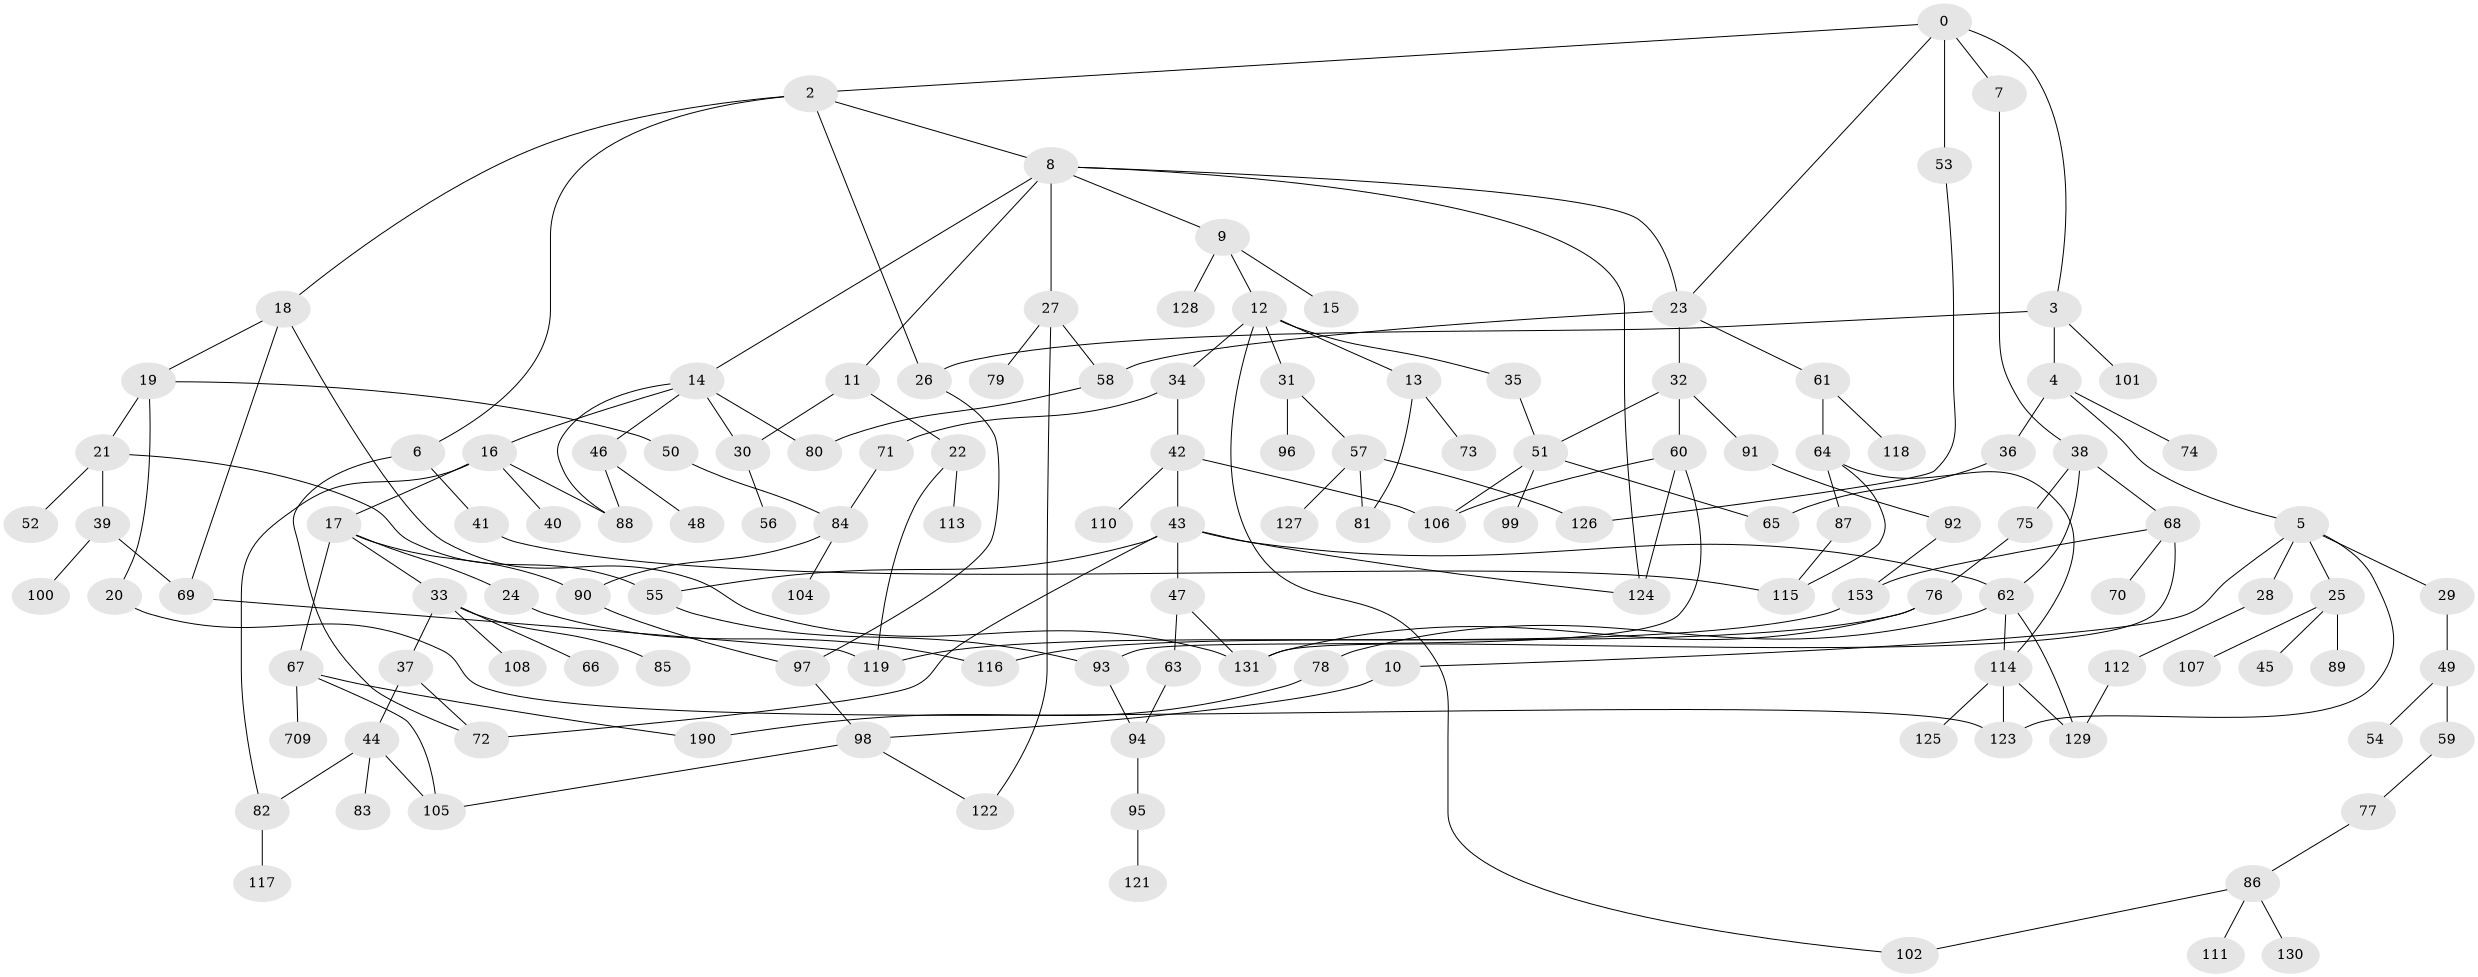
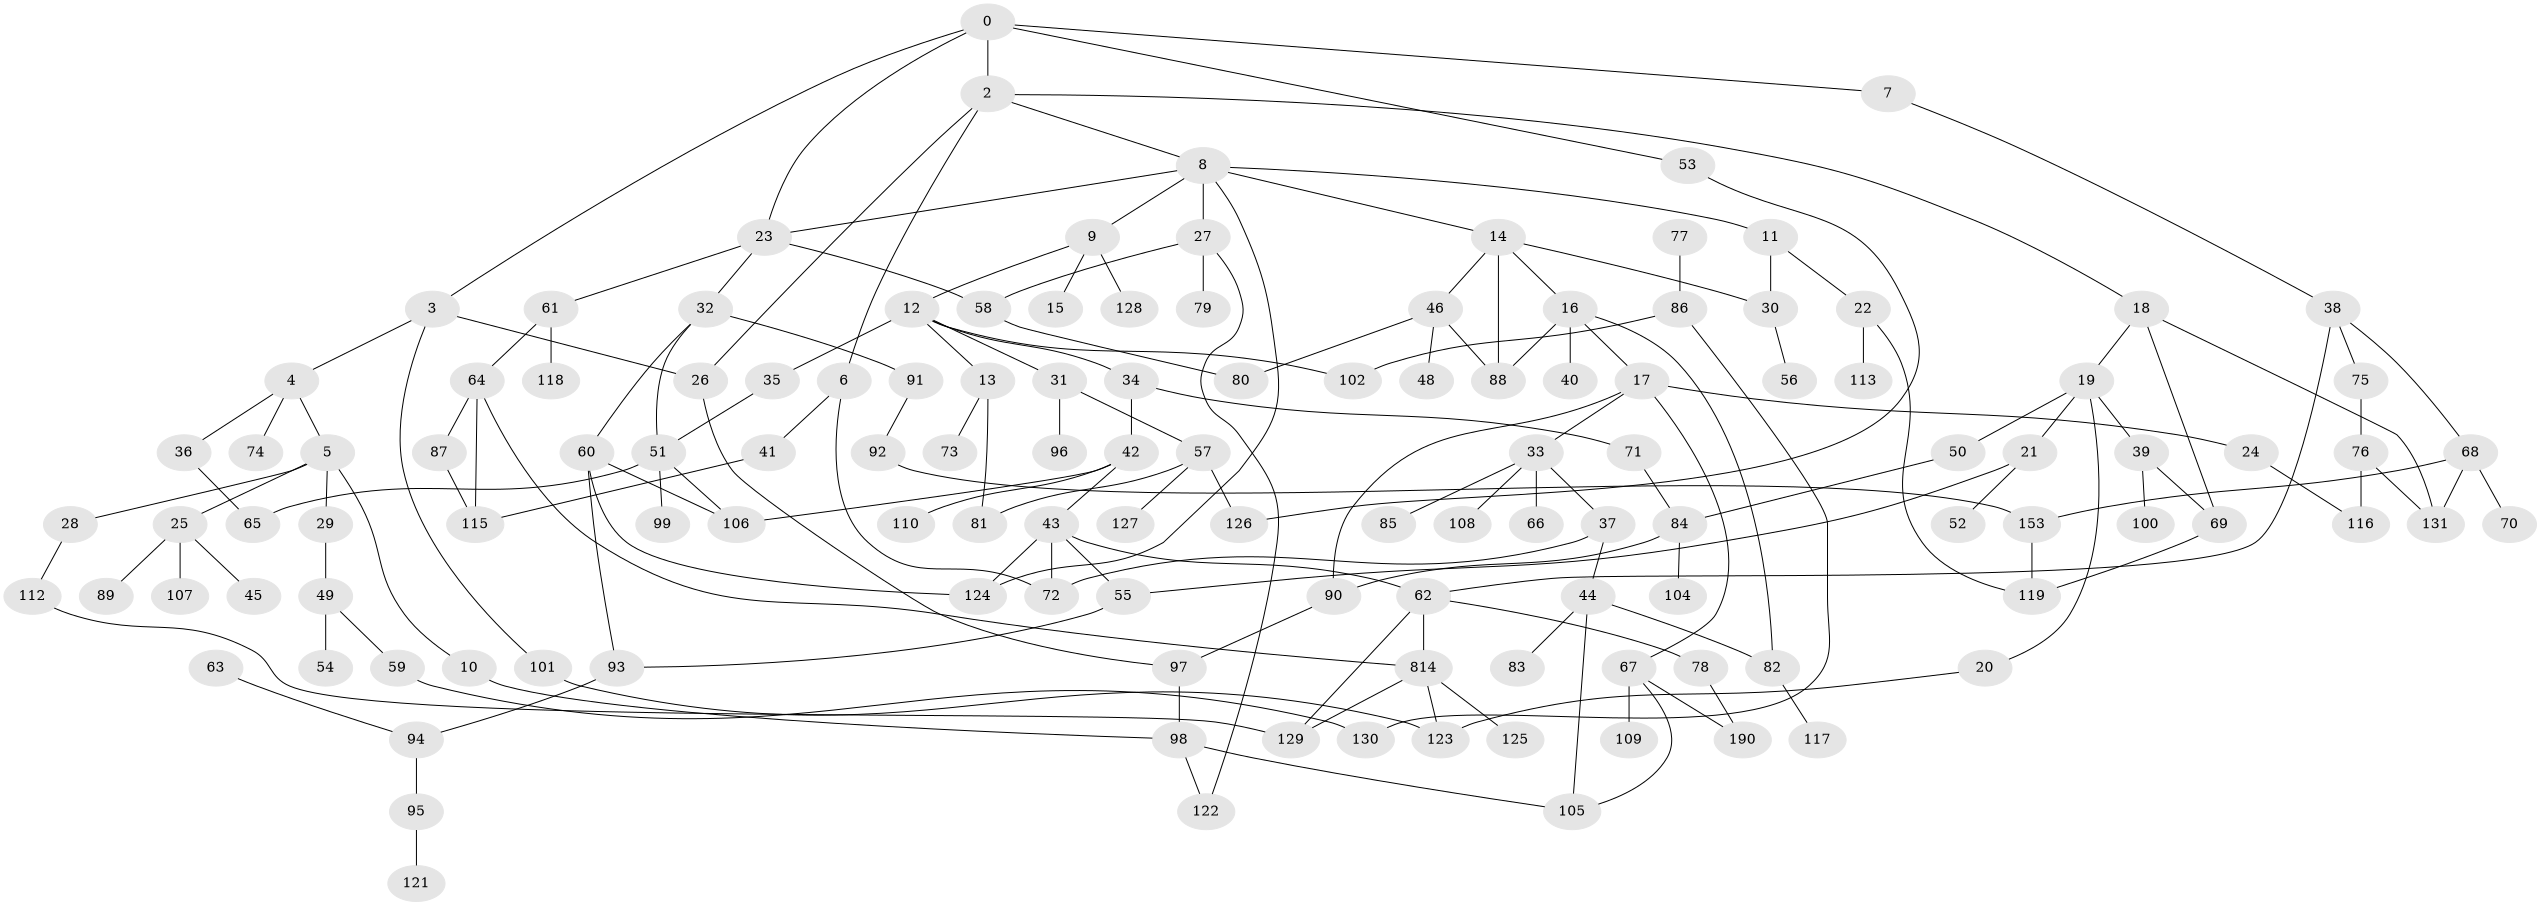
edge "14" -- "80": now "46" -- "80"
edge "21" -- "39": now "19" -- "39"
node "47": removed
node "114": label "114" -> "814"
edge "5" -- "123": now "101" -- "123"
node "709": label "709" -> "109"
edge "59" -- "77": now "59" -- "130"
node "111": removed
